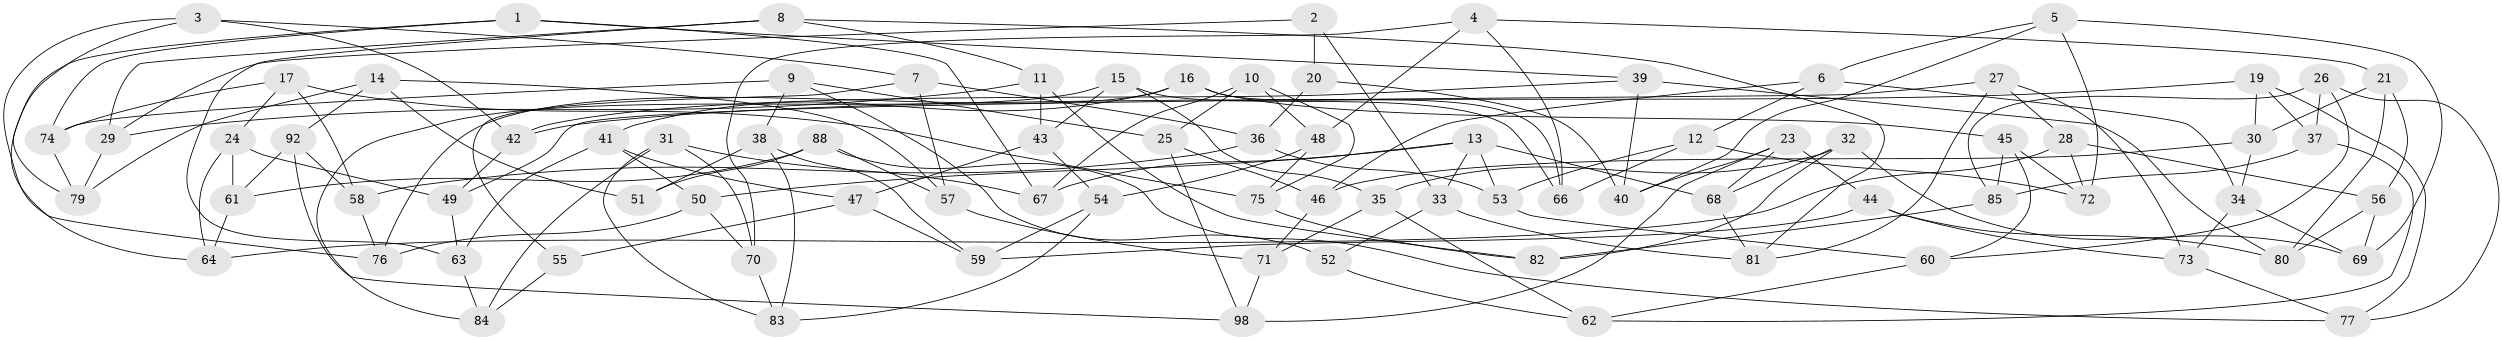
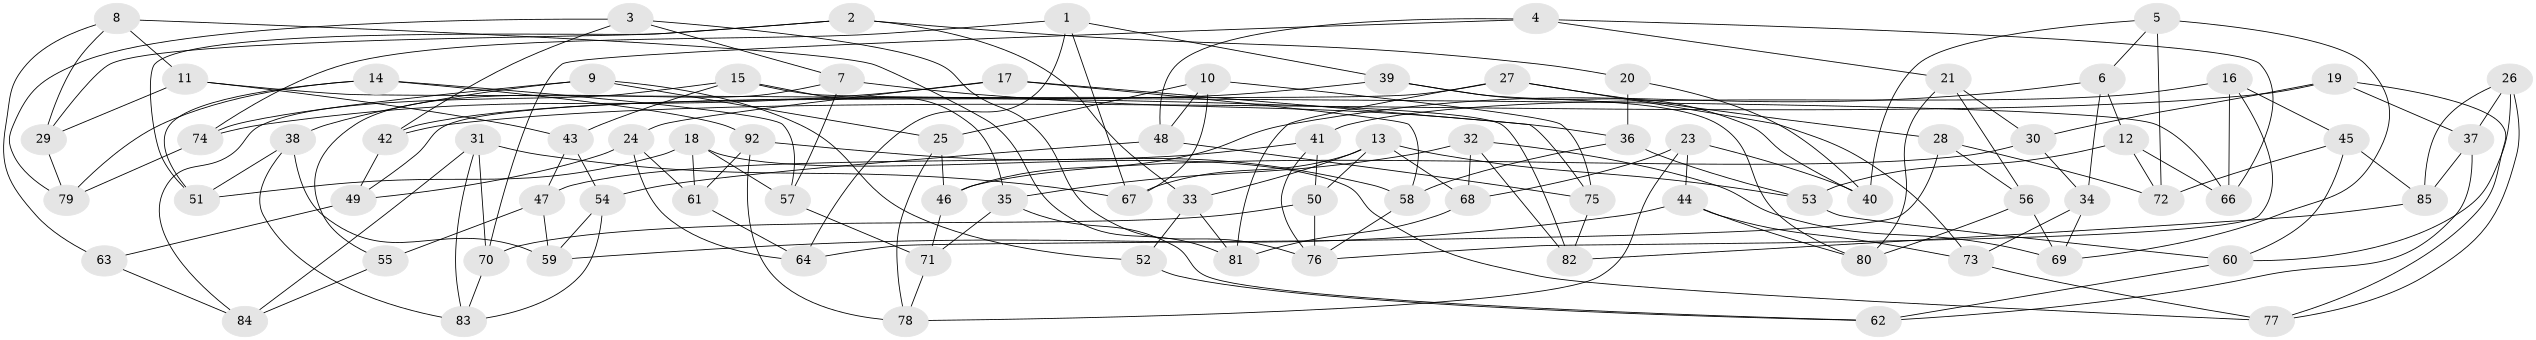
edge "2" -- "51": added
node "88": label "88" -> "18"
edge "41" -- "63": now "41" -- "76"
node "98": label "98" -> "78"
